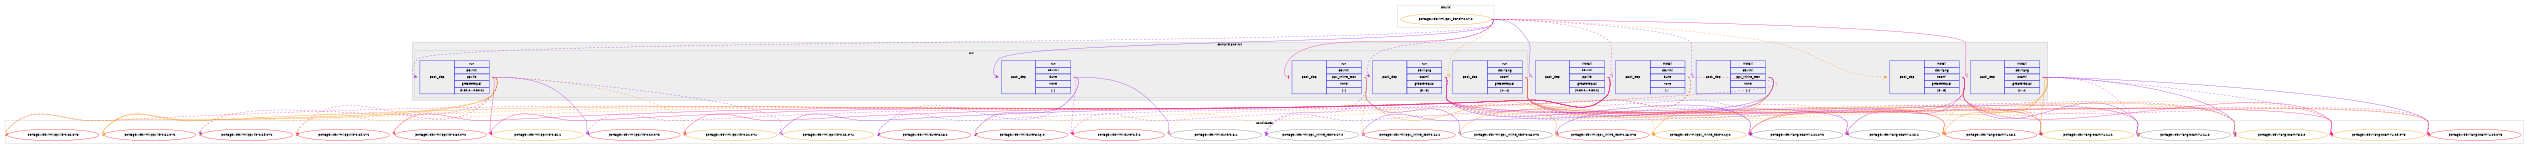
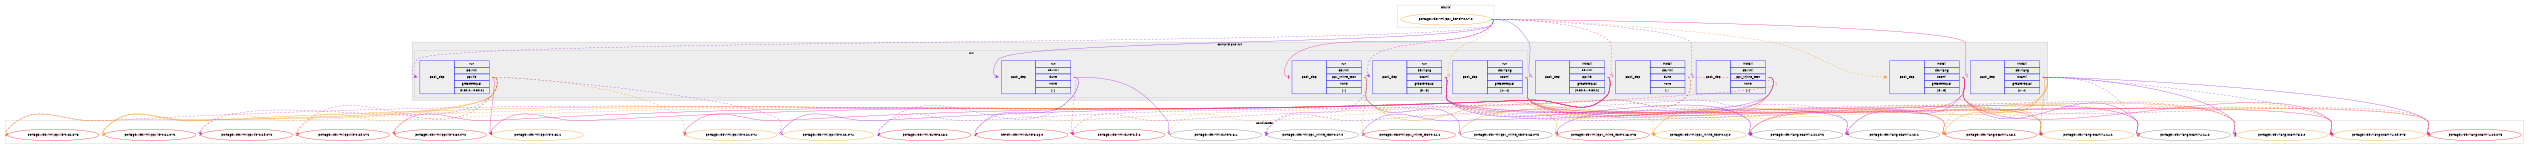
node "portage://dev-ml/ppxlib-0.20.0-r2": removed
node "portage://dev-ml/dune-3.16.0": label "portage://dev-ml/dune-3.16.0" -> "bench://dev-ml/dune-3.16.0"
node "portage://dev-ml/ppx_inline_test-0.14.1": label "portage://dev-ml/ppx_inline_test-0.14.1" -> "portage://test-ml/ppx_inline_test-0.14.1"
